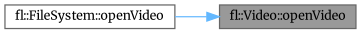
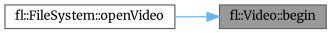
node "fl::Video::openVideo": label "fl::Video::openVideo" -> "fl::Video::begin"
